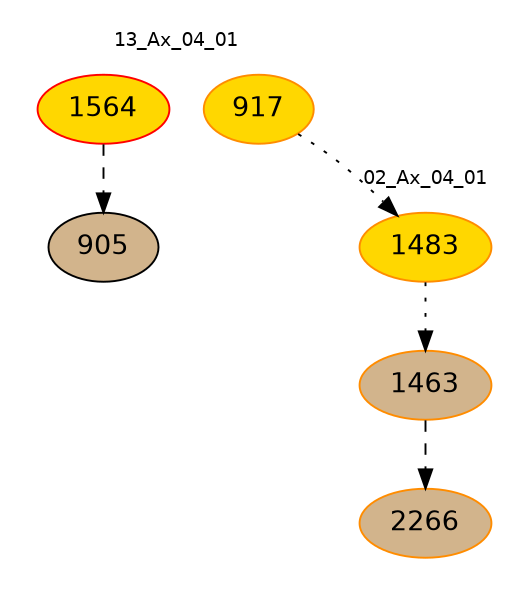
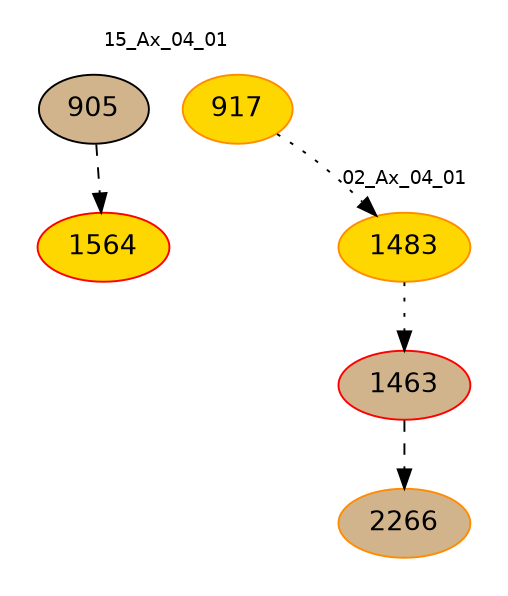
cluster "13_Ax_04_01": label "13_Ax_04_01" -> "15_Ax_04_01"
edge "1564" -> "905": reversed
node "1463": color darkorange -> red
